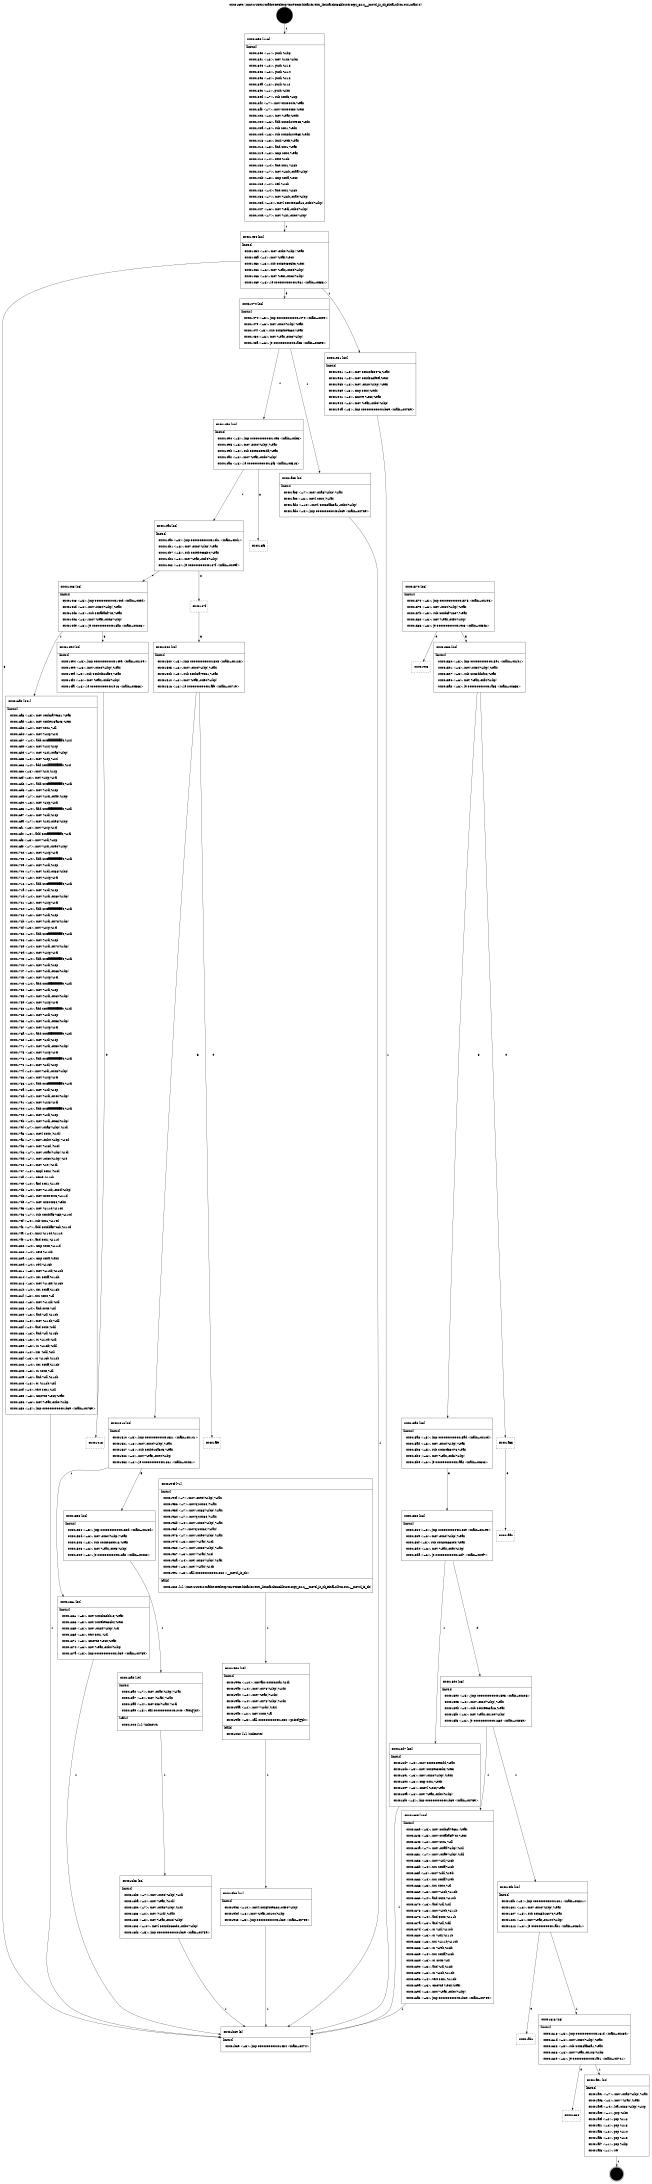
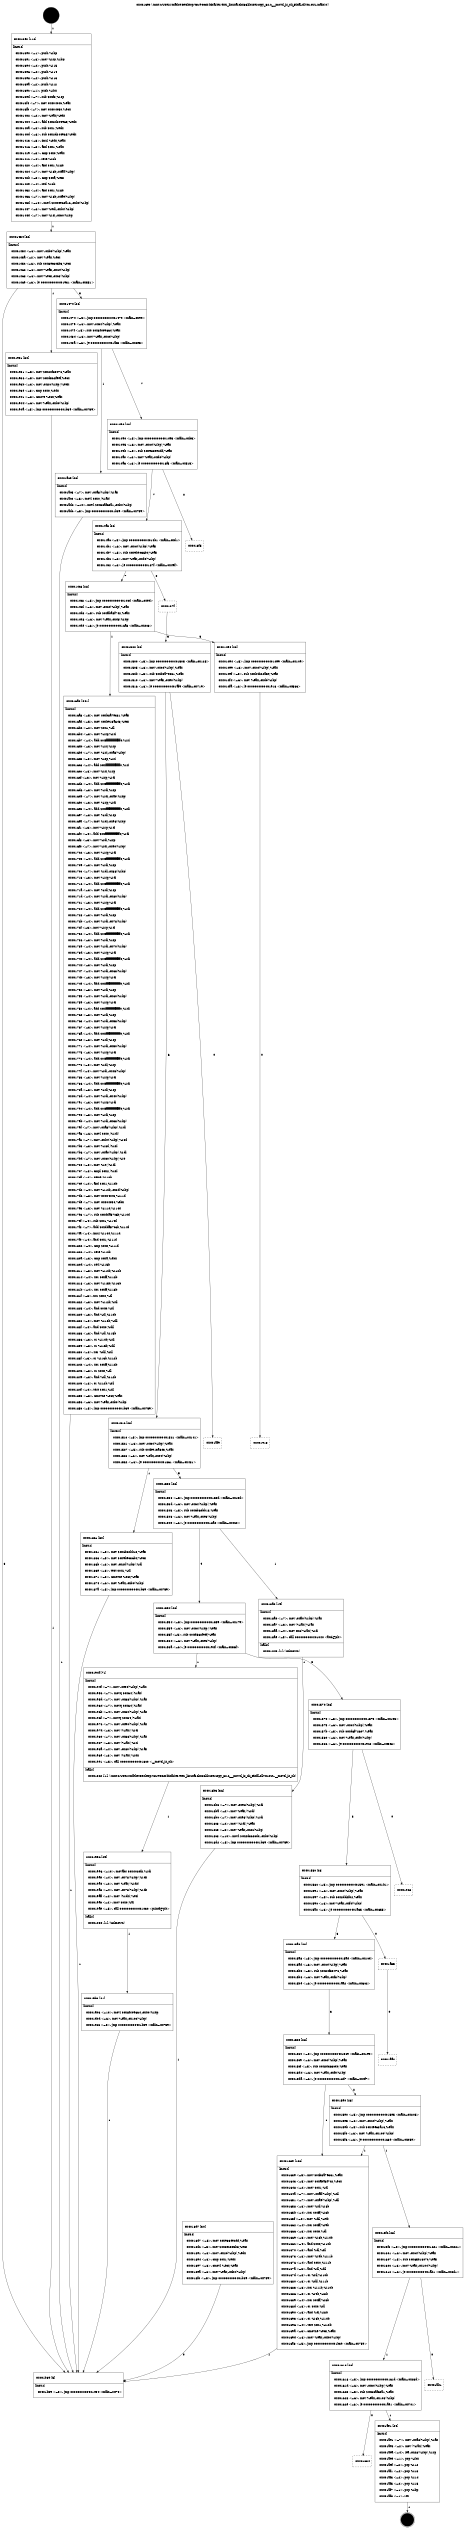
node "0x401554 [28]": added
edge "0x4015c4 [28]" -> "0x4018d7 [30]": now "0x4015c4 [28]" -> "0x40163e [106]"
edge "0x4018d7 [30]" -> "0x401b39 [5]": label " 1" -> " 0"
